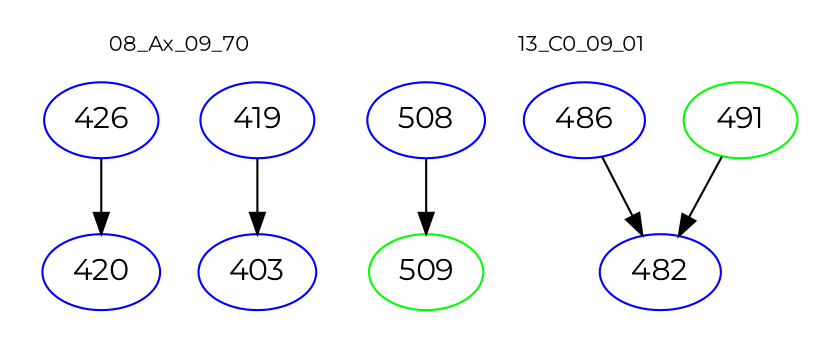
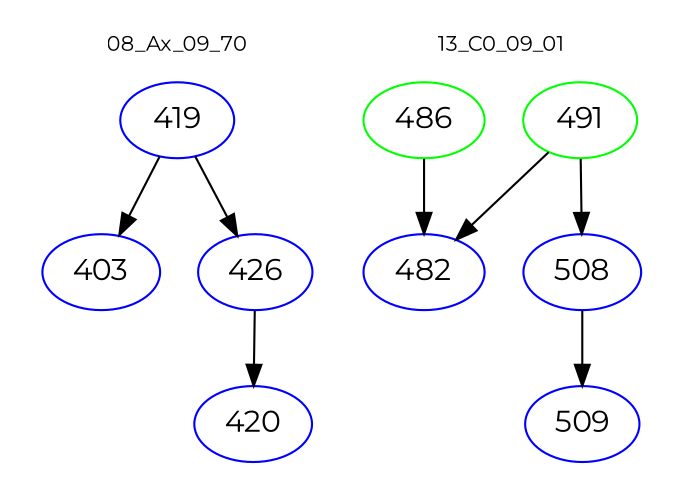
node "486": color blue -> green
edge "491" -> "508": added
edge "419" -> "426": added
node "509": color green -> blue
